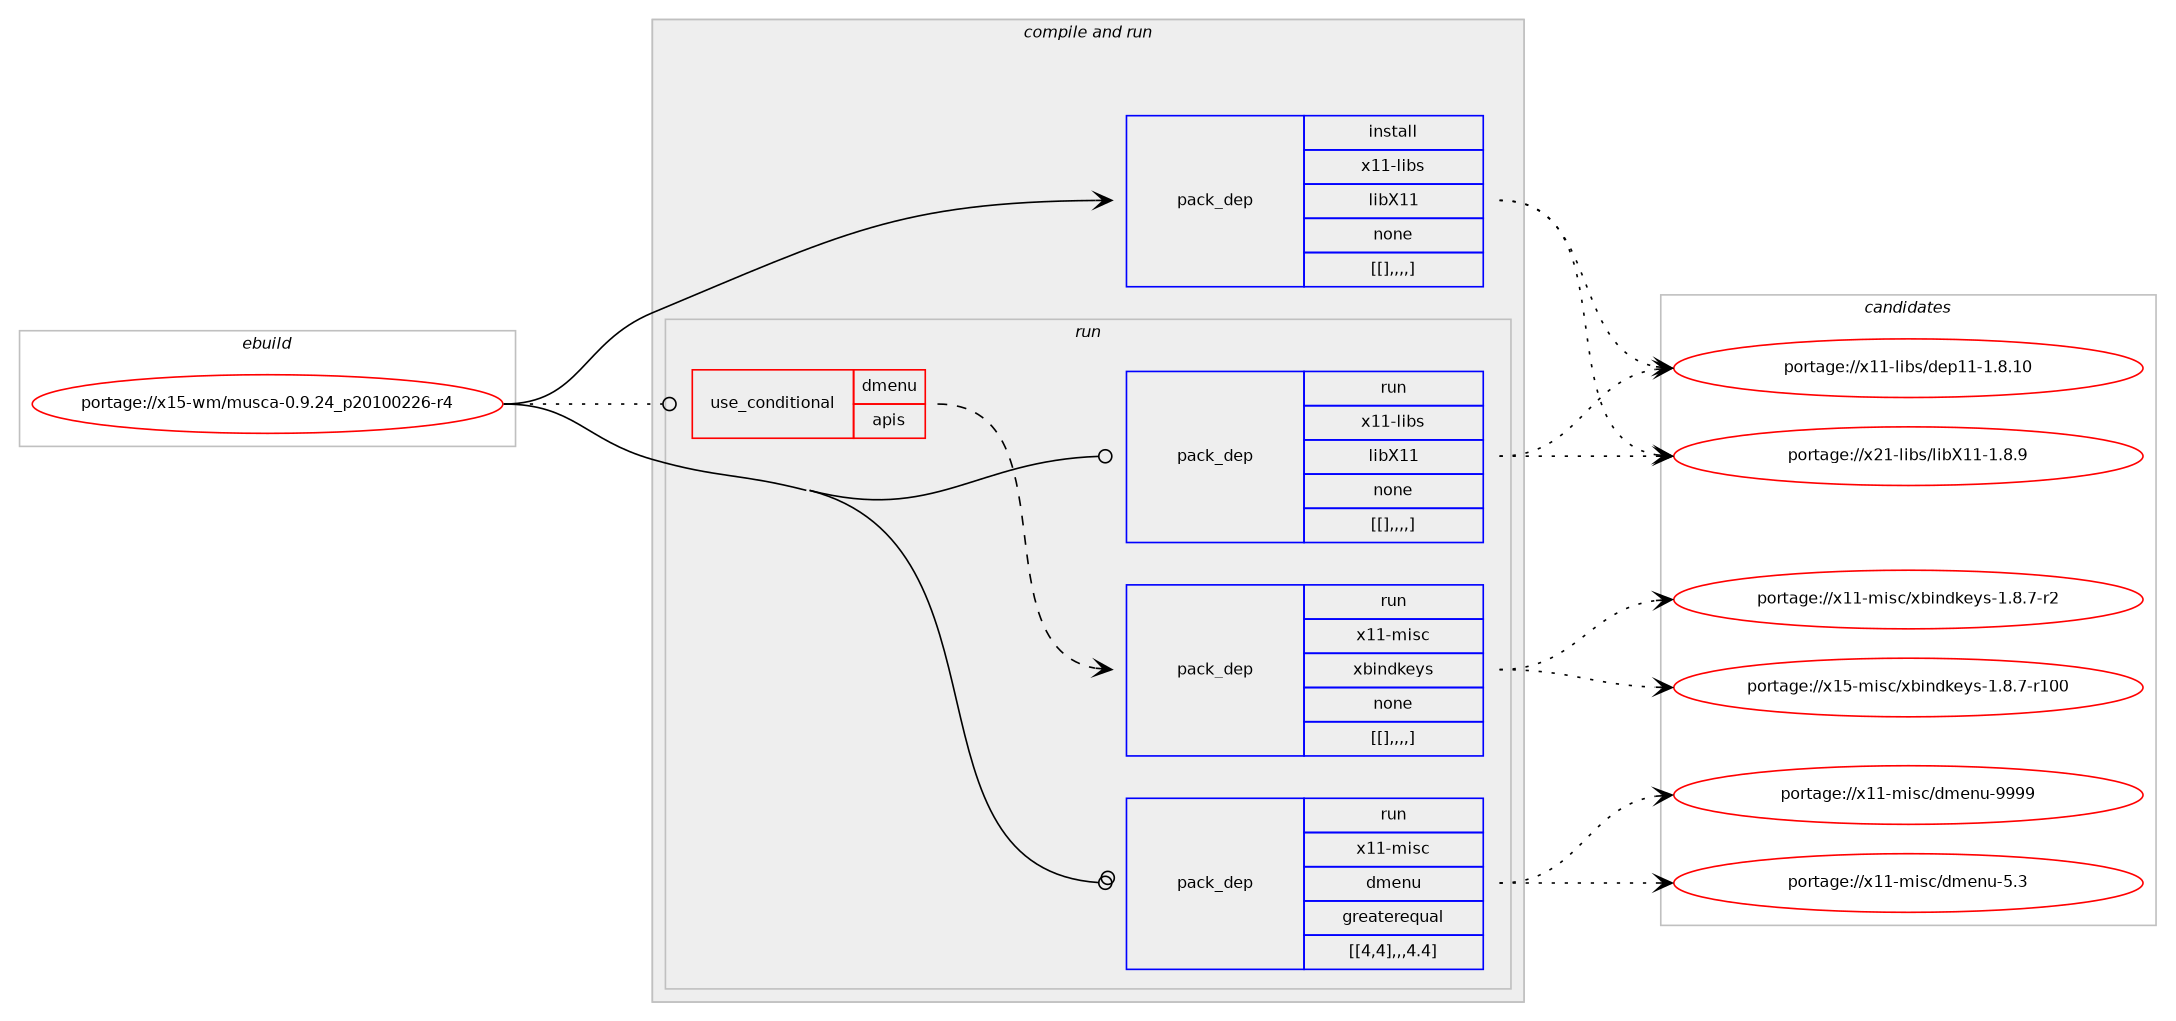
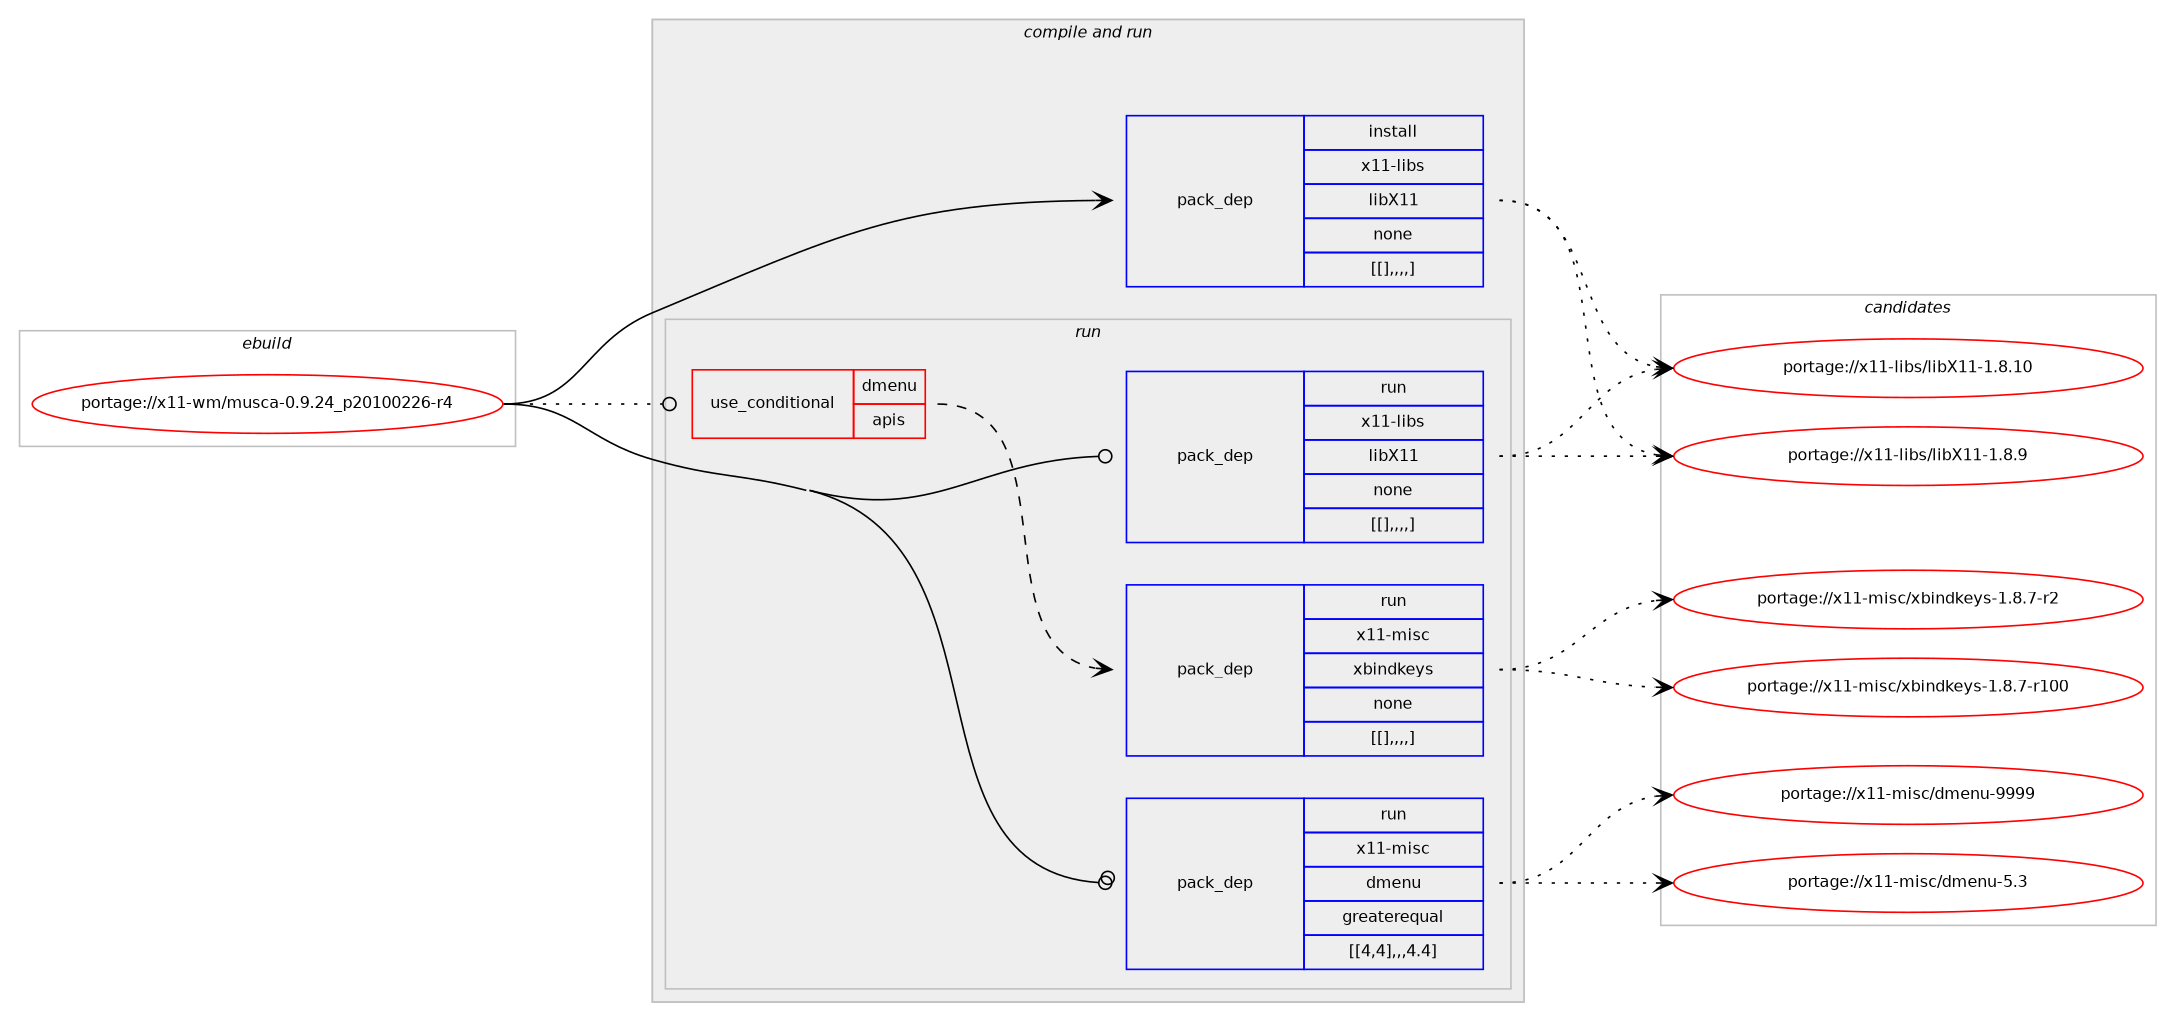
node "portage://x11-libs/dep11-1.8.10": label "portage://x11-libs/dep11-1.8.10" -> "portage://x11-libs/libX11-1.8.10"
node "portage://x15-wm/musca-0.9.24_p20100226-r4": label "portage://x15-wm/musca-0.9.24_p20100226-r4" -> "portage://x11-wm/musca-0.9.24_p20100226-r4"
node "portage://x21-libs/libX11-1.8.9": label "portage://x21-libs/libX11-1.8.9" -> "portage://x11-libs/libX11-1.8.9"
node "portage://x15-misc/xbindkeys-1.8.7-r100": label "portage://x15-misc/xbindkeys-1.8.7-r100" -> "portage://x11-misc/xbindkeys-1.8.7-r100"
